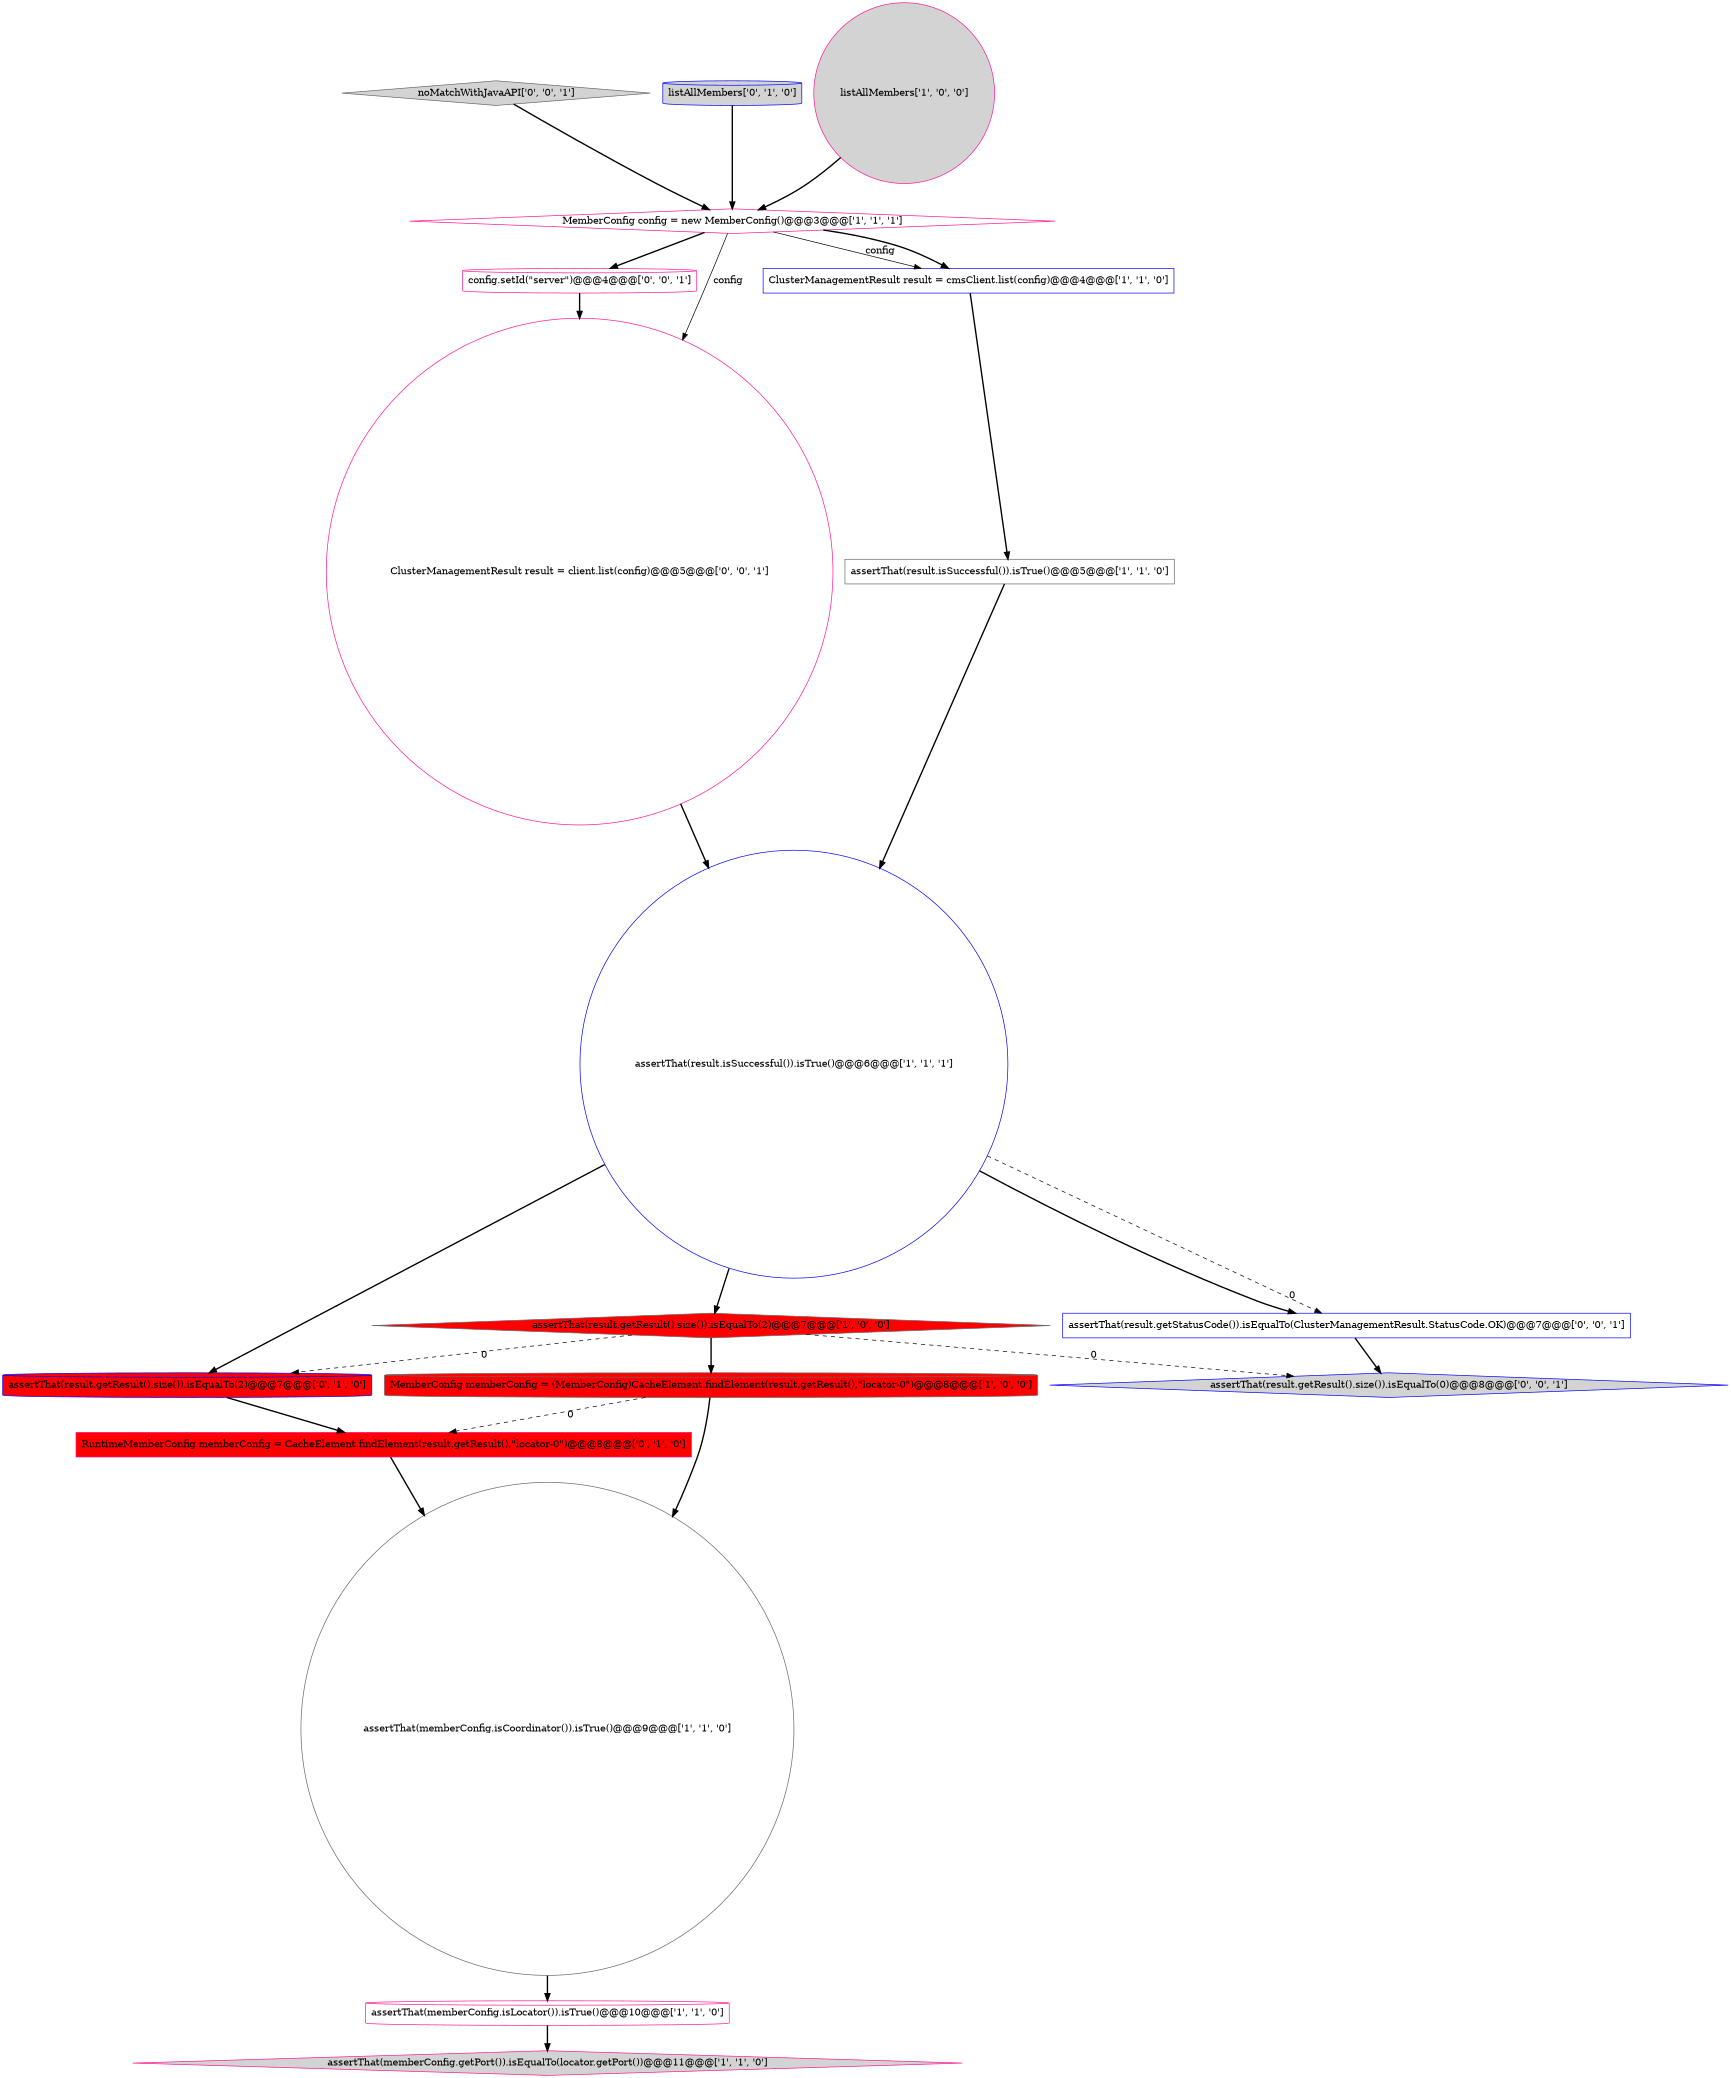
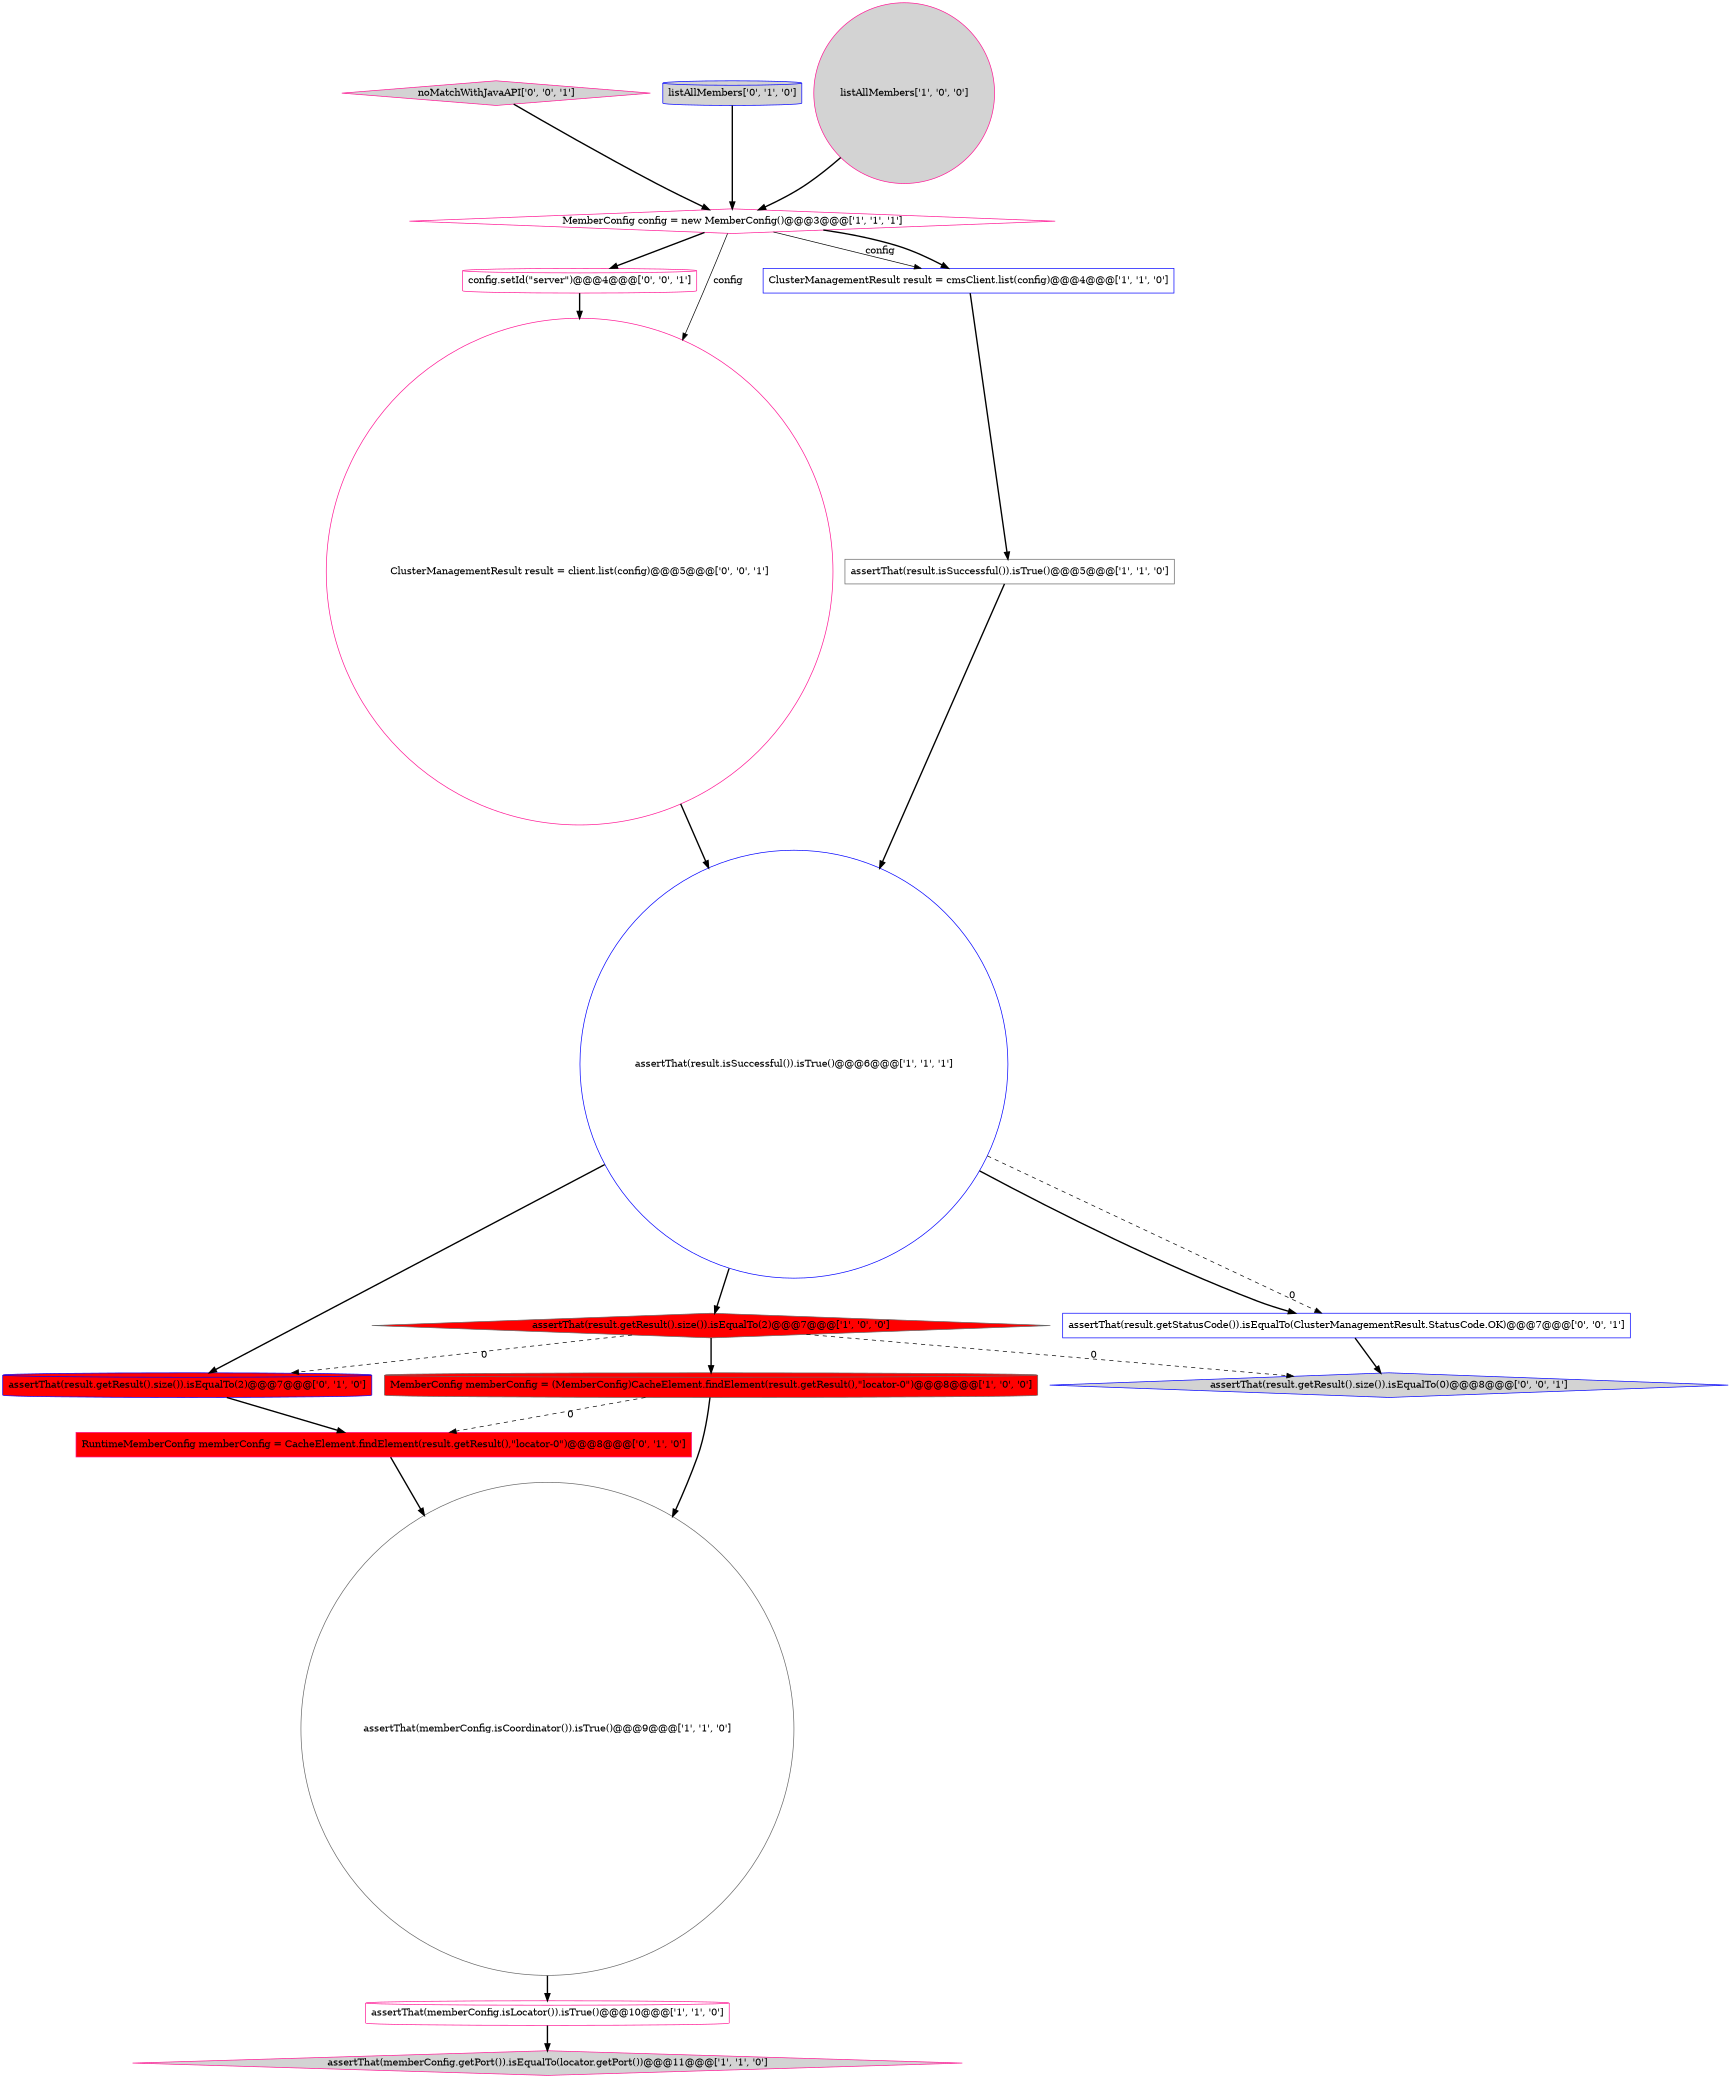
node "noMatchWithJavaAPI['0', '0', '1']": color gray40 -> deeppink
